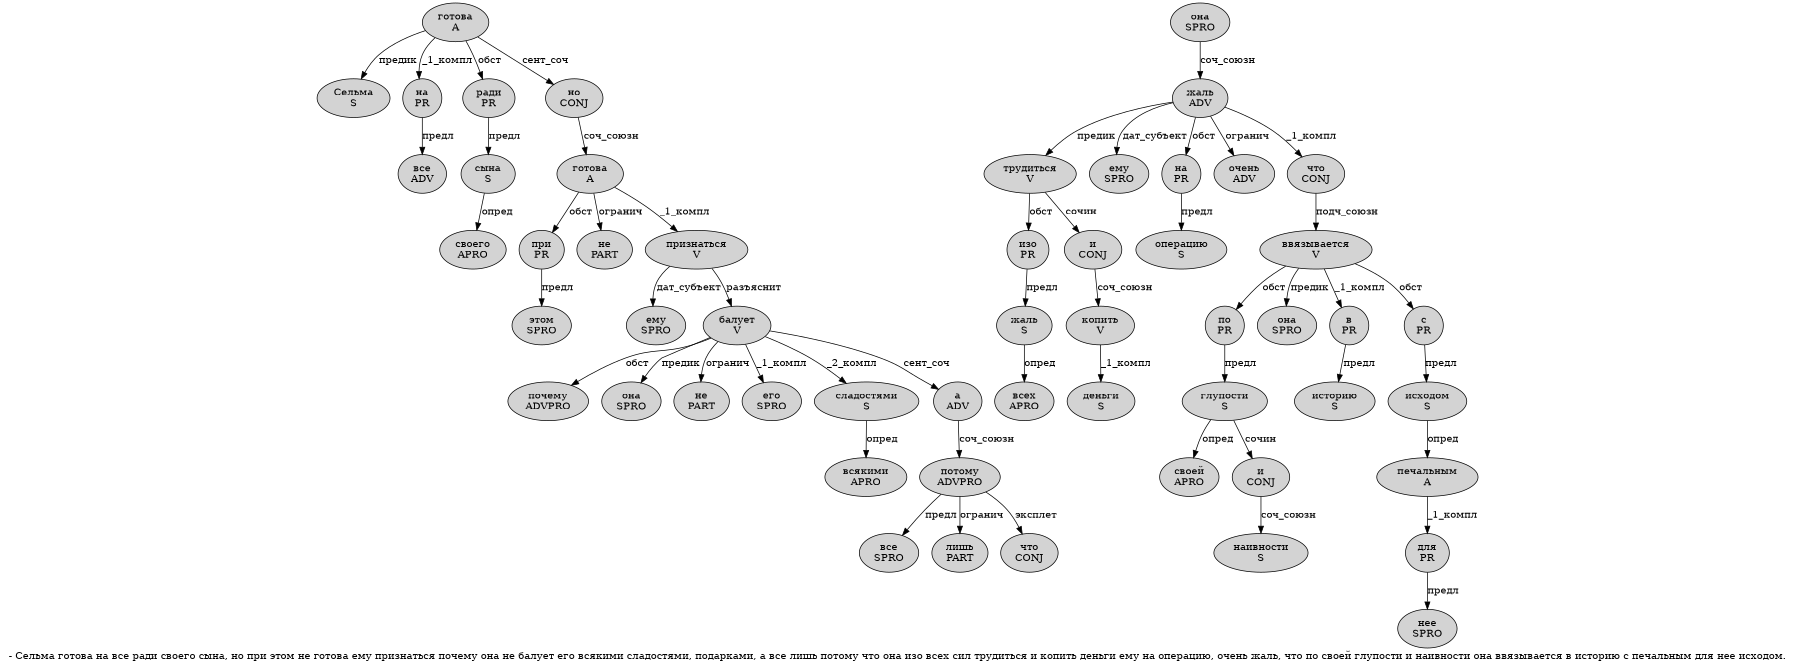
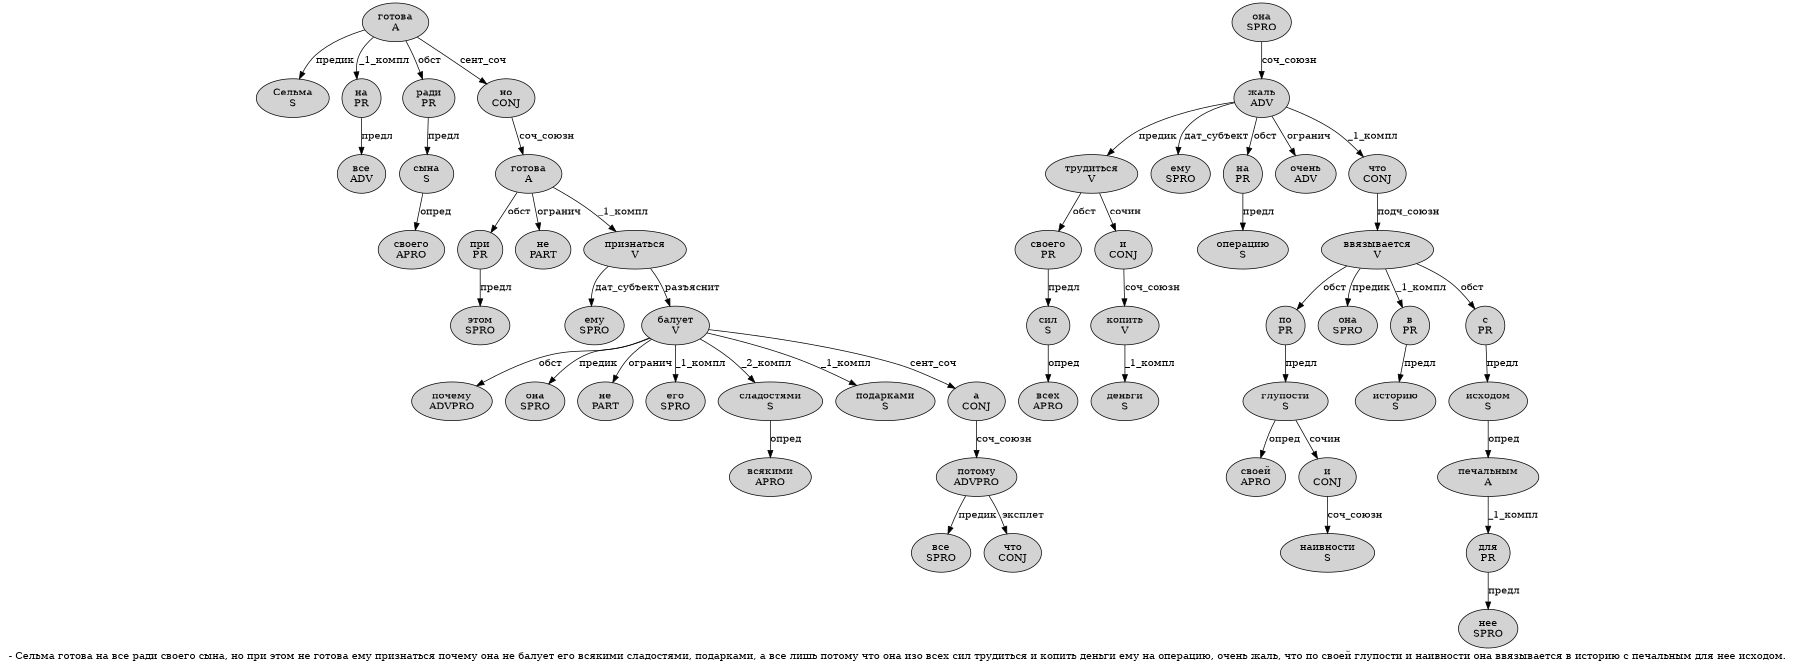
node "изо PR": label "изо PR" -> "своего PR"
node "жаль S": label "жаль S" -> "сил S"
node "подарками S": added
node "а ADV": label "а ADV" -> "а CONJ"
edge "потому ADVPRO" -> "все SPRO": label "предл" -> "предик"
node "лишь PART": removed
